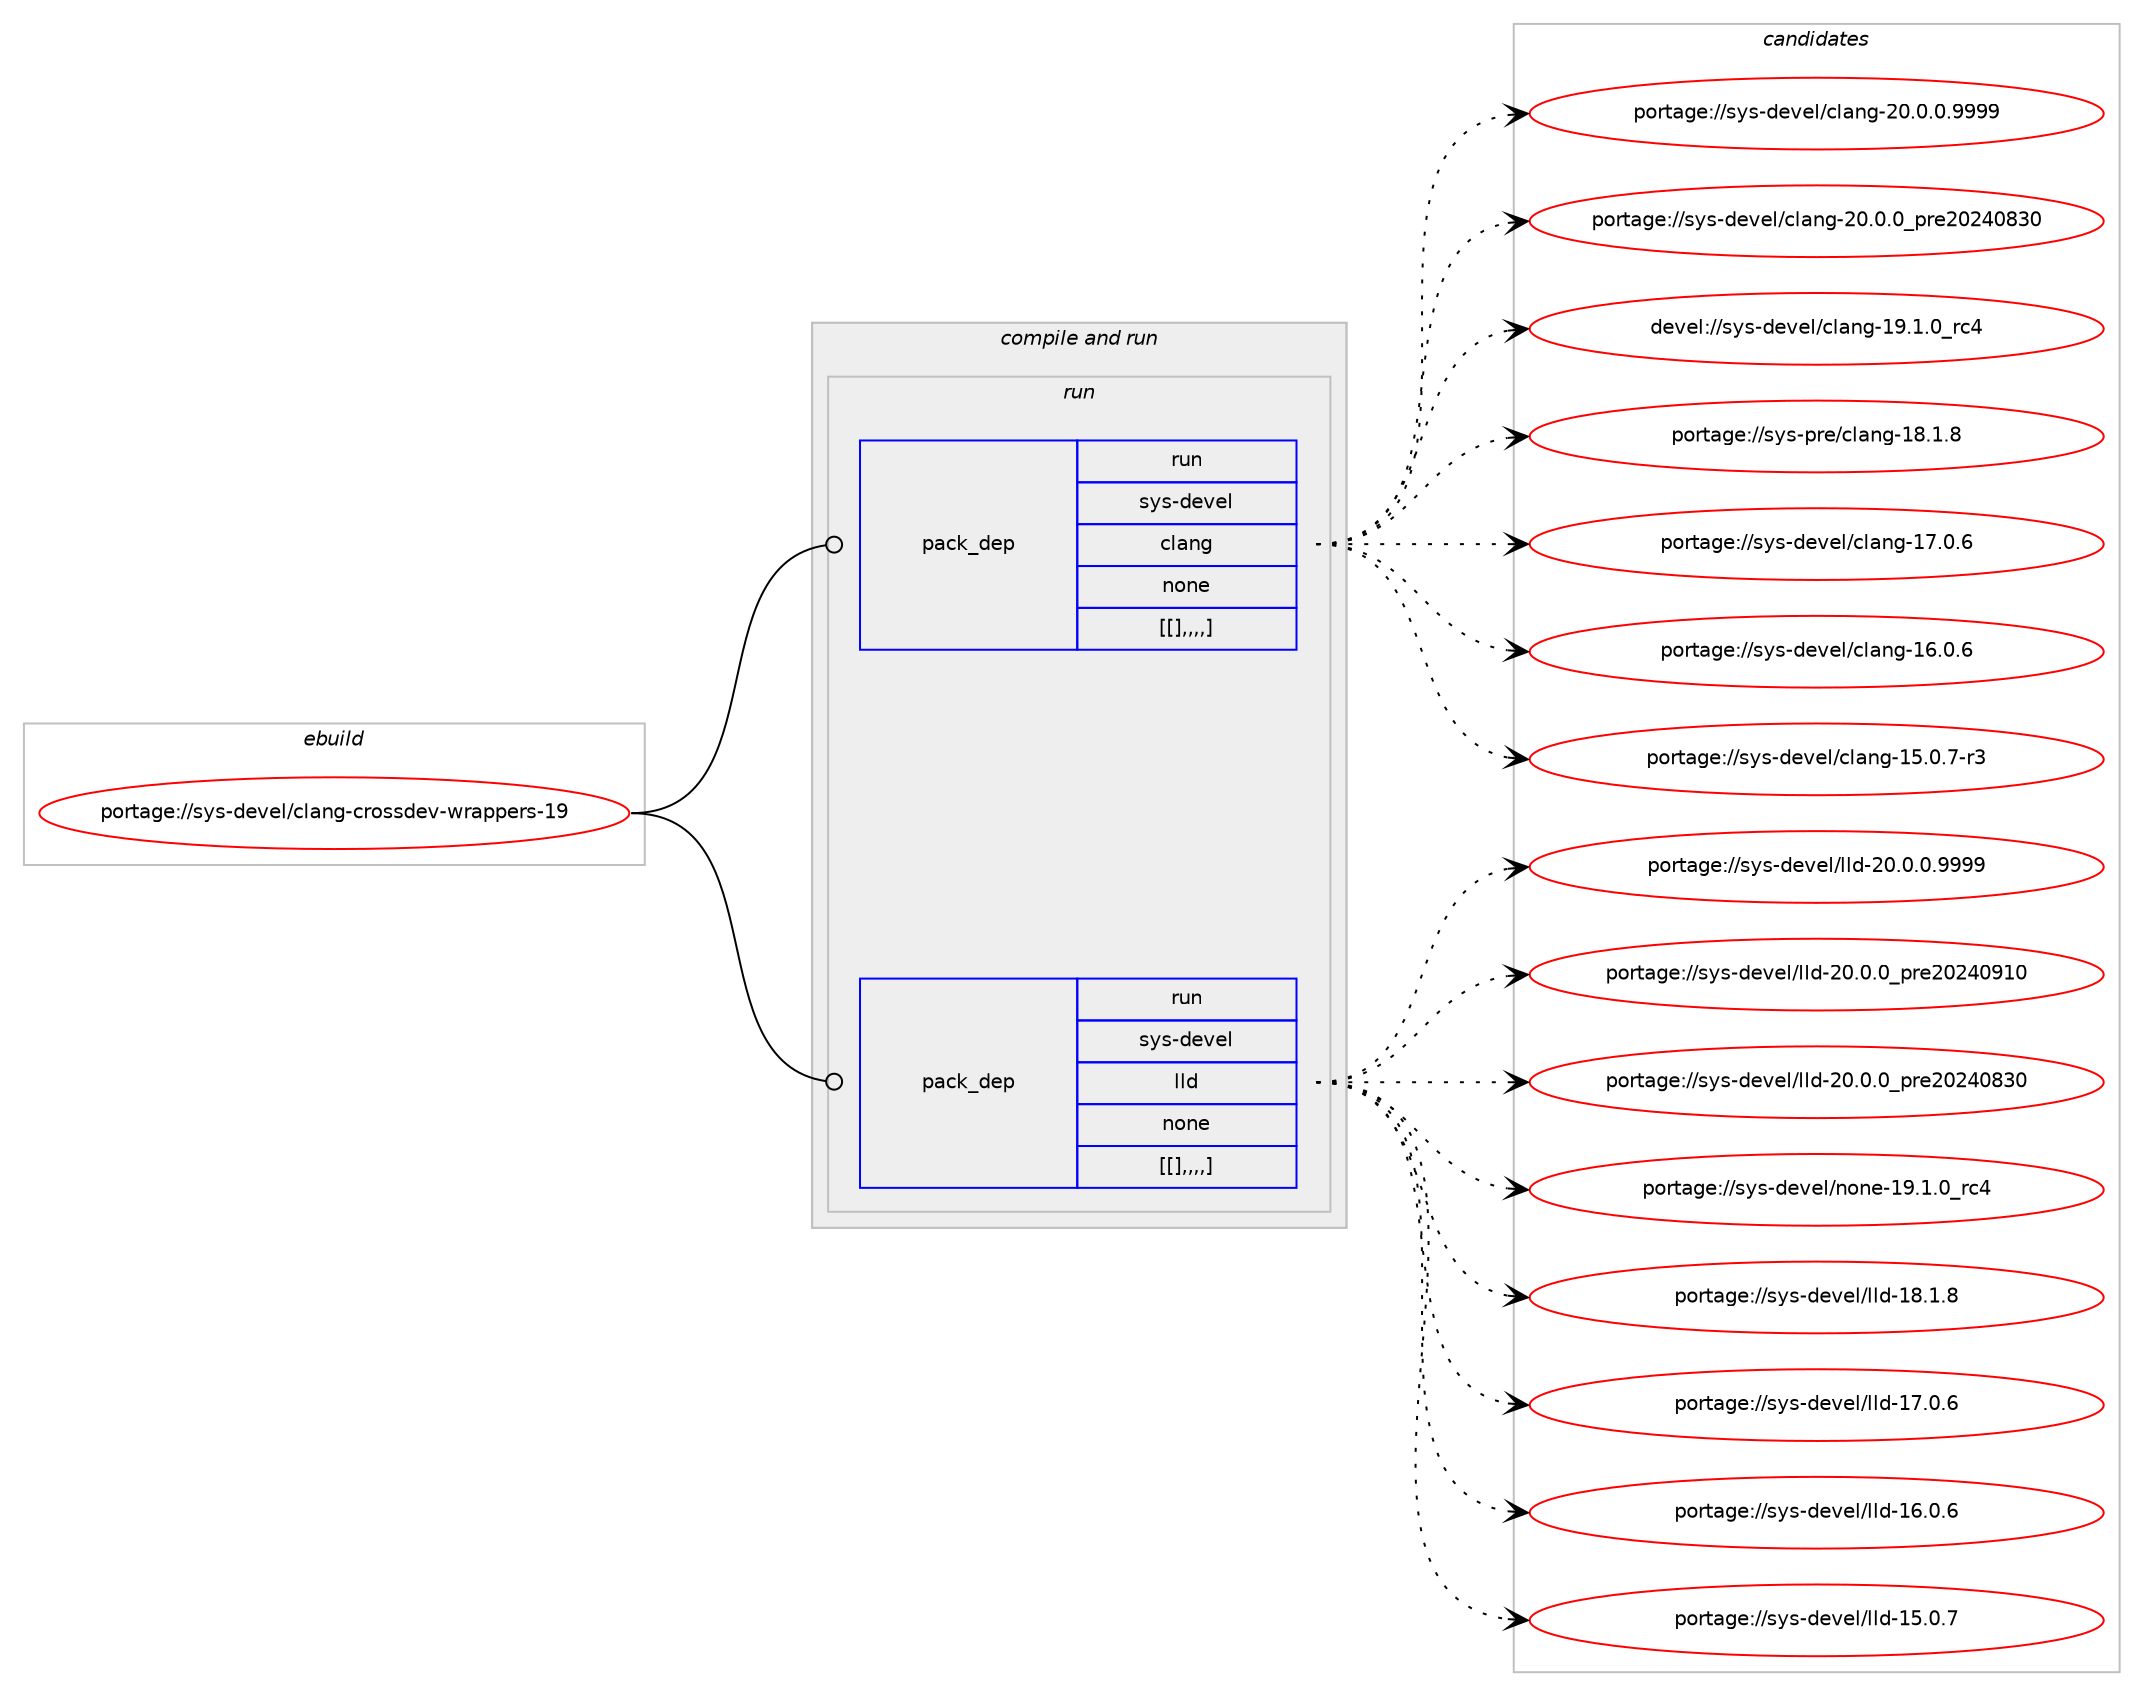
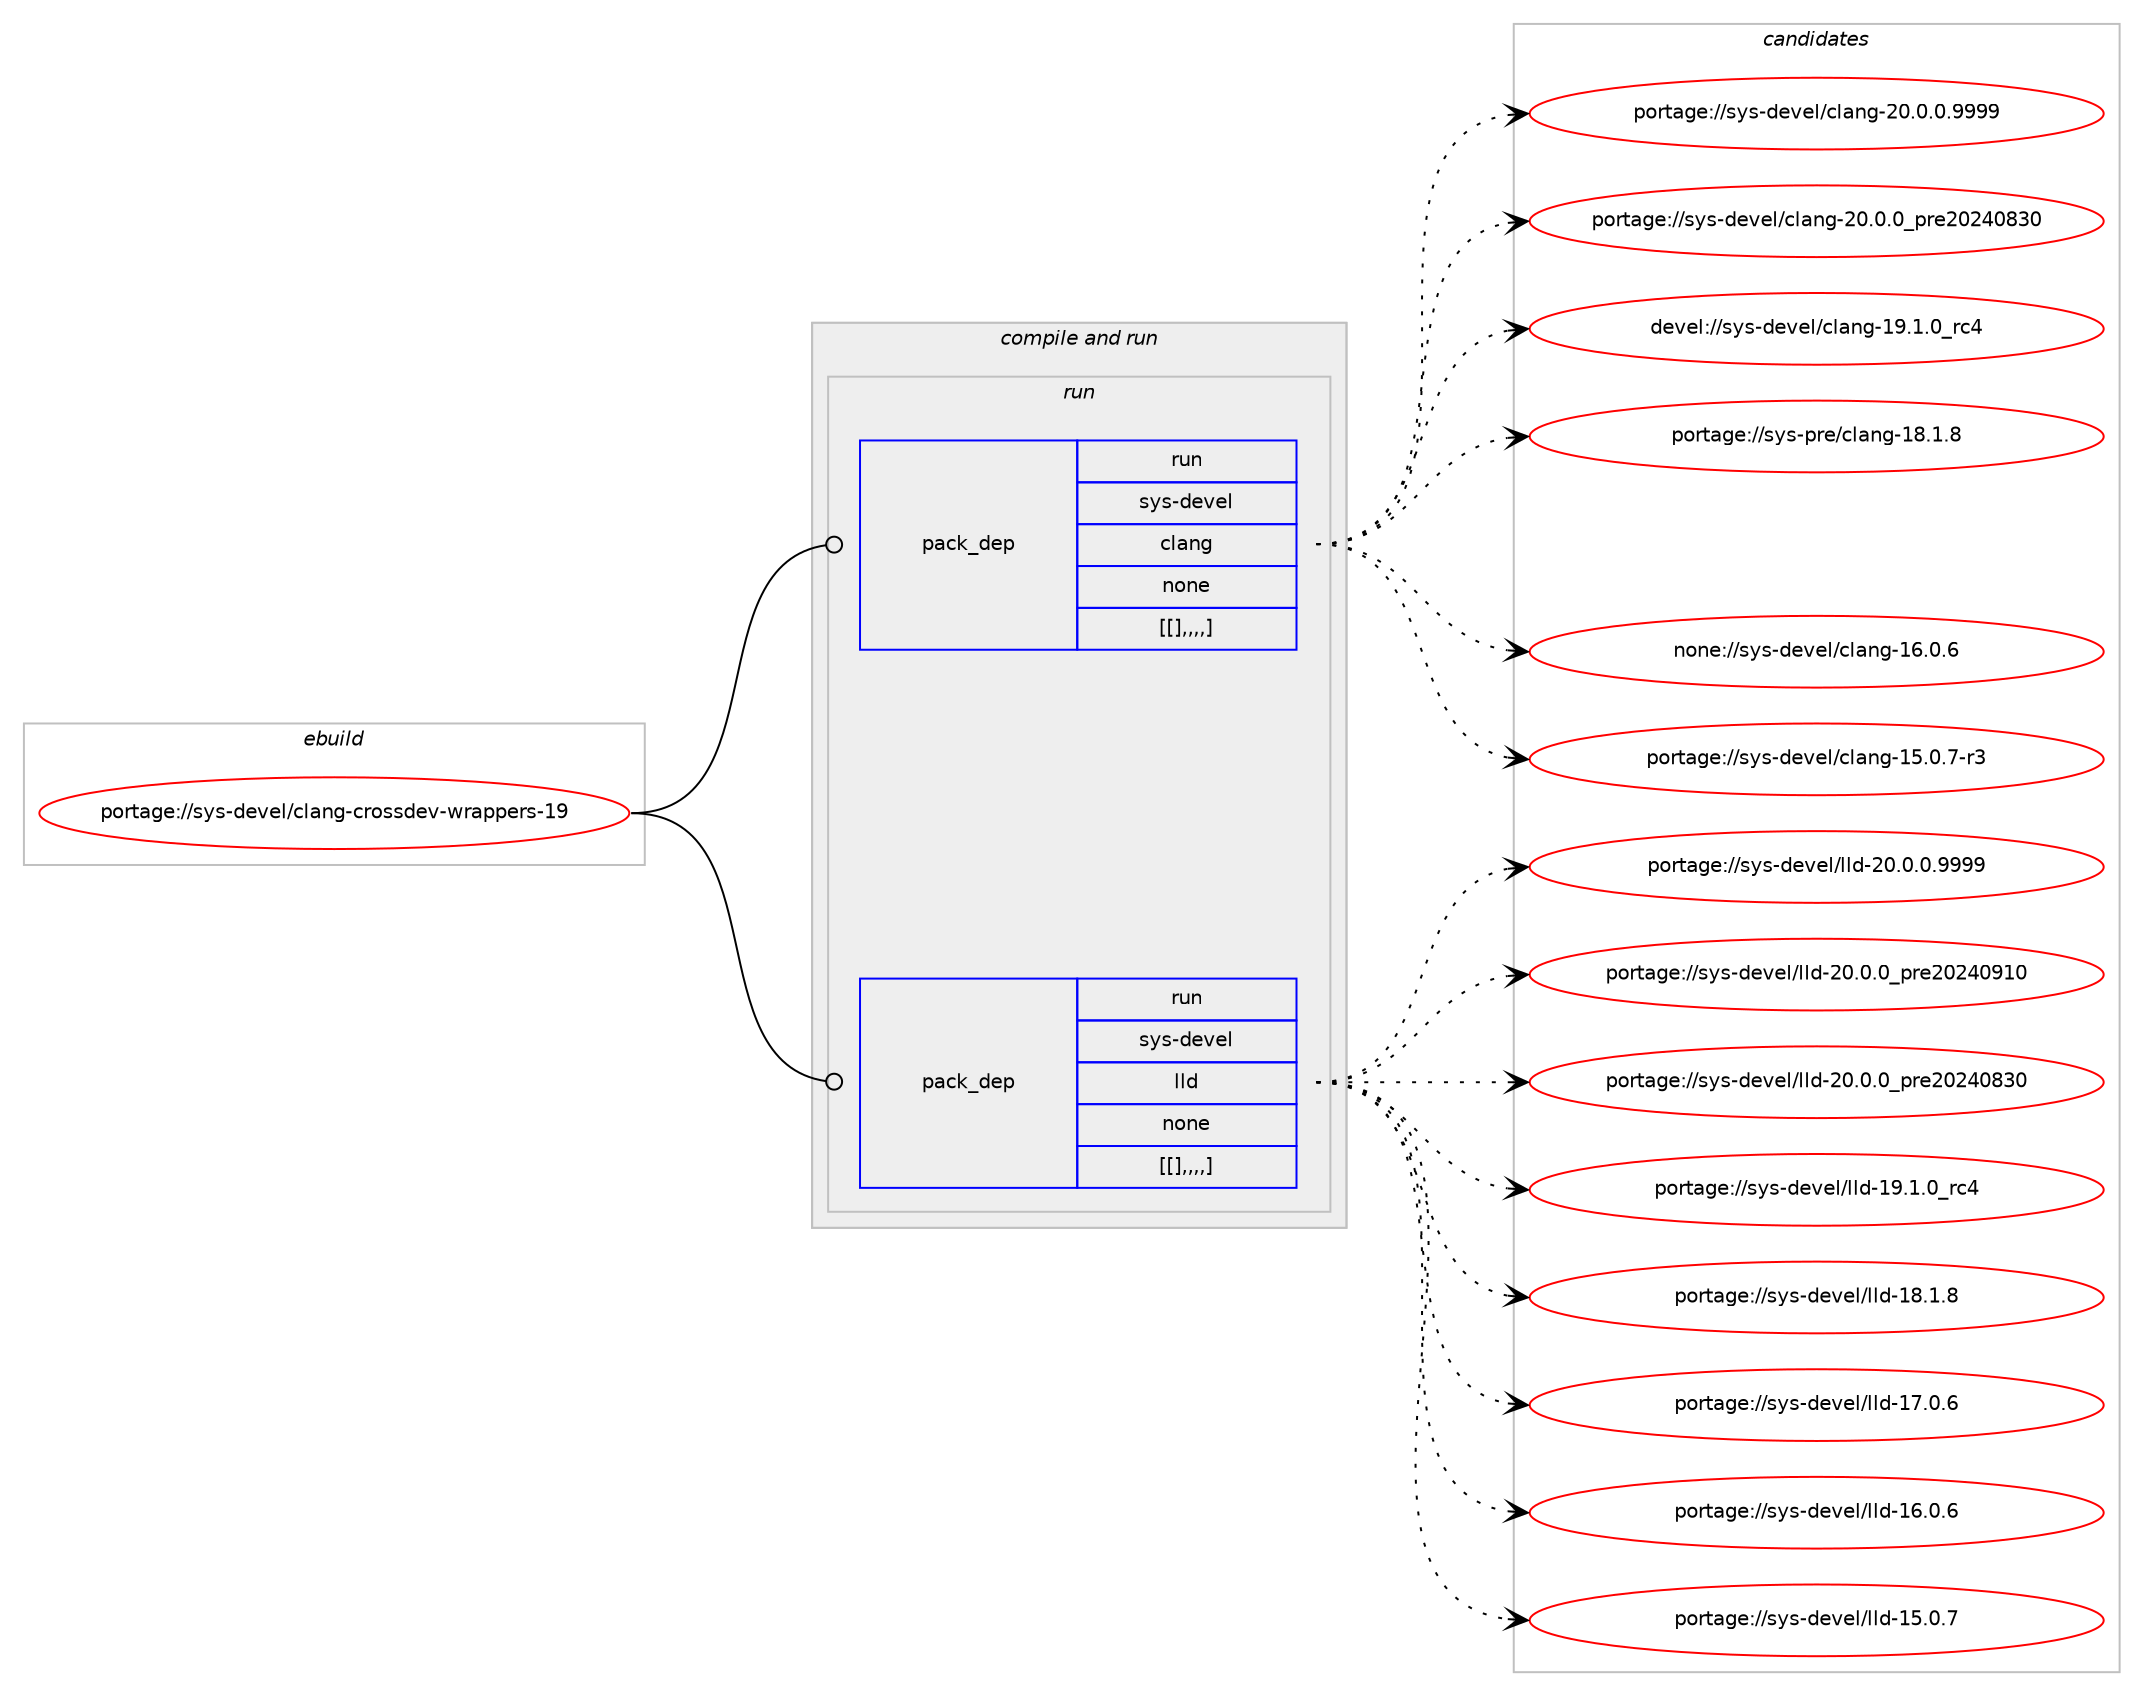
node "portage://sys-devel/clang-17.0.6": removed
node "portage://sys-devel/clang-16.0.6": label "portage://sys-devel/clang-16.0.6" -> "none://sys-devel/clang-16.0.6"
node "portage://sys-devel/none-19.1.0_rc4": label "portage://sys-devel/none-19.1.0_rc4" -> "portage://sys-devel/lld-19.1.0_rc4"
